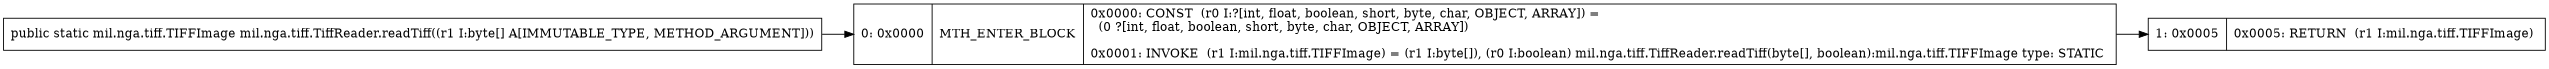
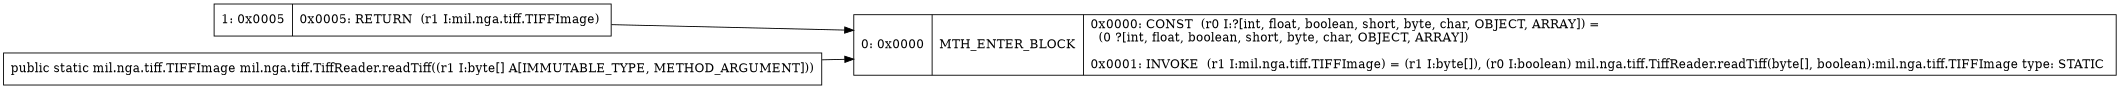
edge "0: 0x0000" -> "1: 0x0005": reversed
